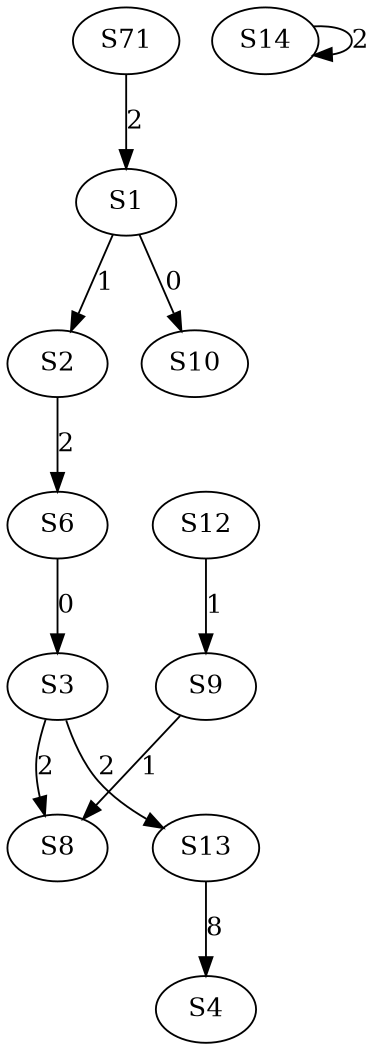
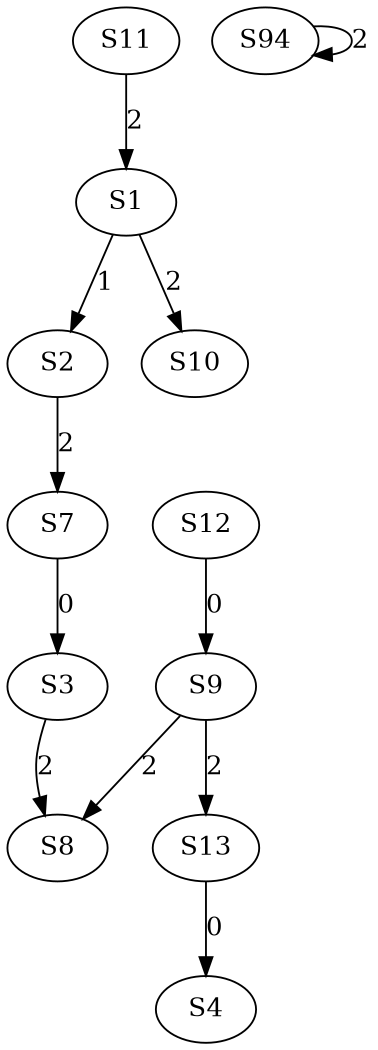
node "S71": label "S71" -> "S11"
node "S14": label "S14" -> "S94"
edge "S1" -> "S10": label "0" -> "2"
node "S6": label "S6" -> "S7"
edge "S12" -> "S9": label "1" -> "0"
edge "S9" -> "S8": label "1" -> "2"
edge "S3" -> "S13": now "S9" -> "S13"
edge "S13" -> "S4": label "8" -> "0"
